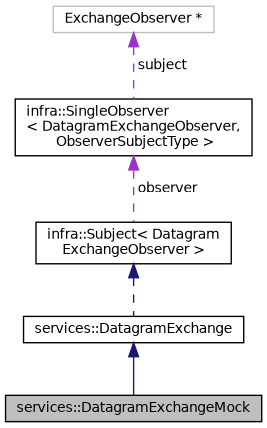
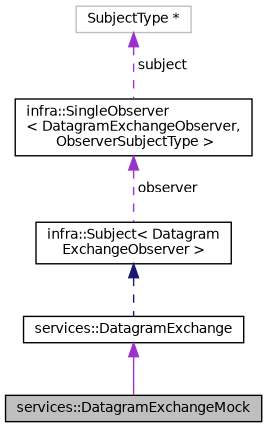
node "ExchangeObserver *": label "ExchangeObserver *" -> "SubjectType *"
edge "services::DatagramExchangeMock" -> "services::DatagramExchange": color midnightblue -> darkorchid3
